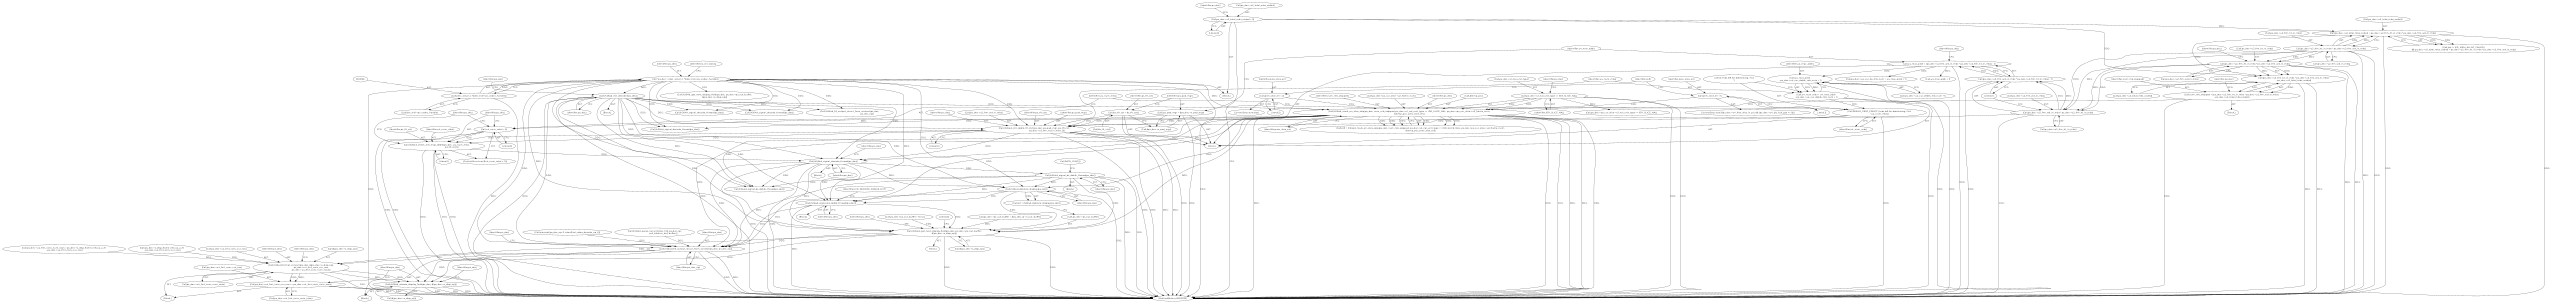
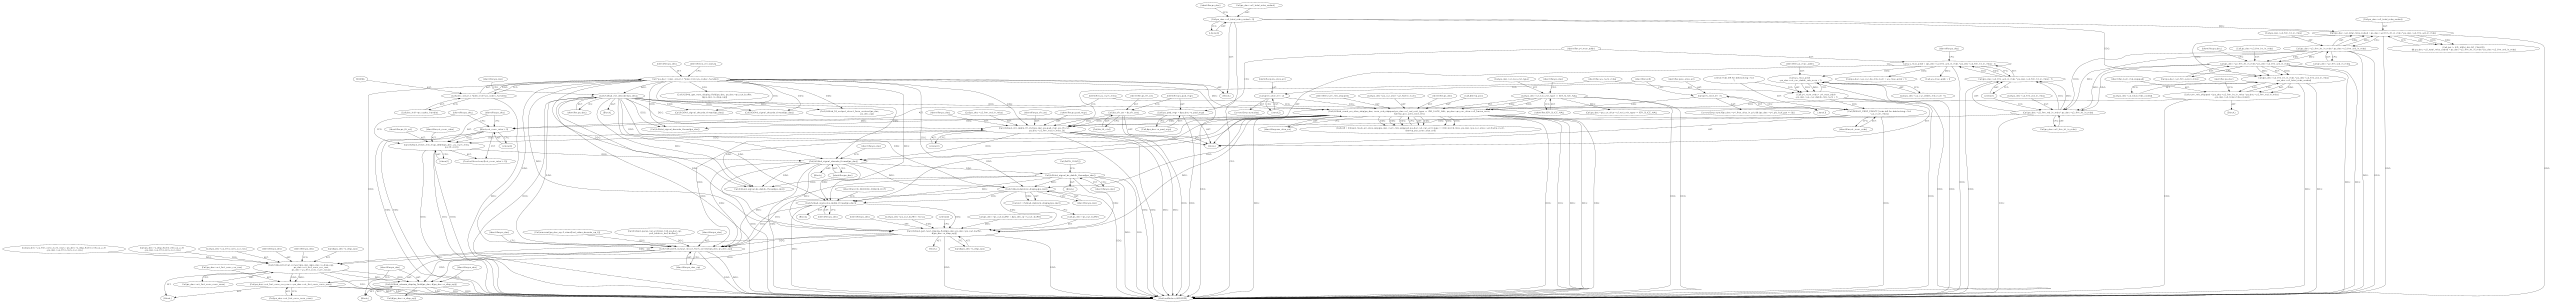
edge "(Call,*ps_tfr_cxt = &s_tfr_ctxt)" -> "(Call,&ps_dec->s_pad_mgr)": now "(Call,*ps_tfr_cxt = &s_tfr_ctxt)" -> "(Call,&s_tfr_ctxt)"
node "(Call,u4_num_mbs != 0)": label "(Call,u4_num_mbs != 0)" -> "(Block,u4_num_mbs != 0)"
